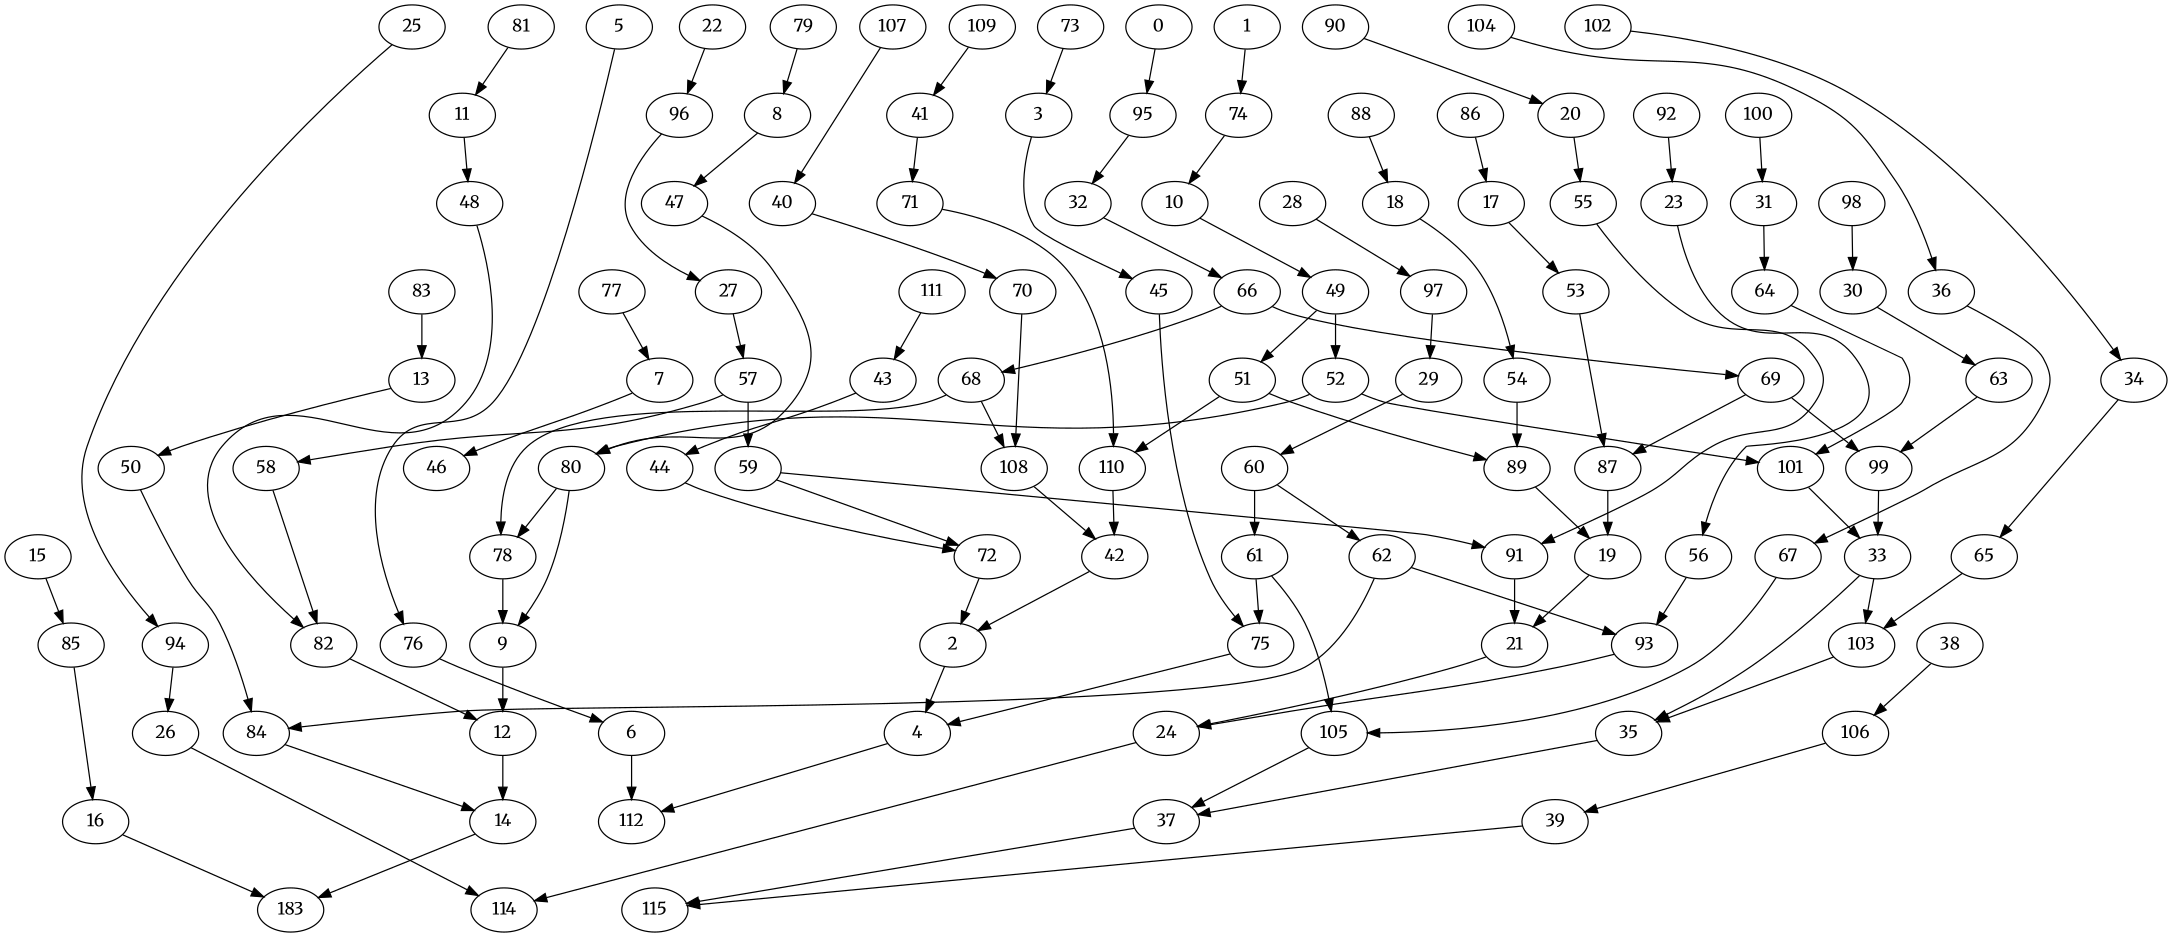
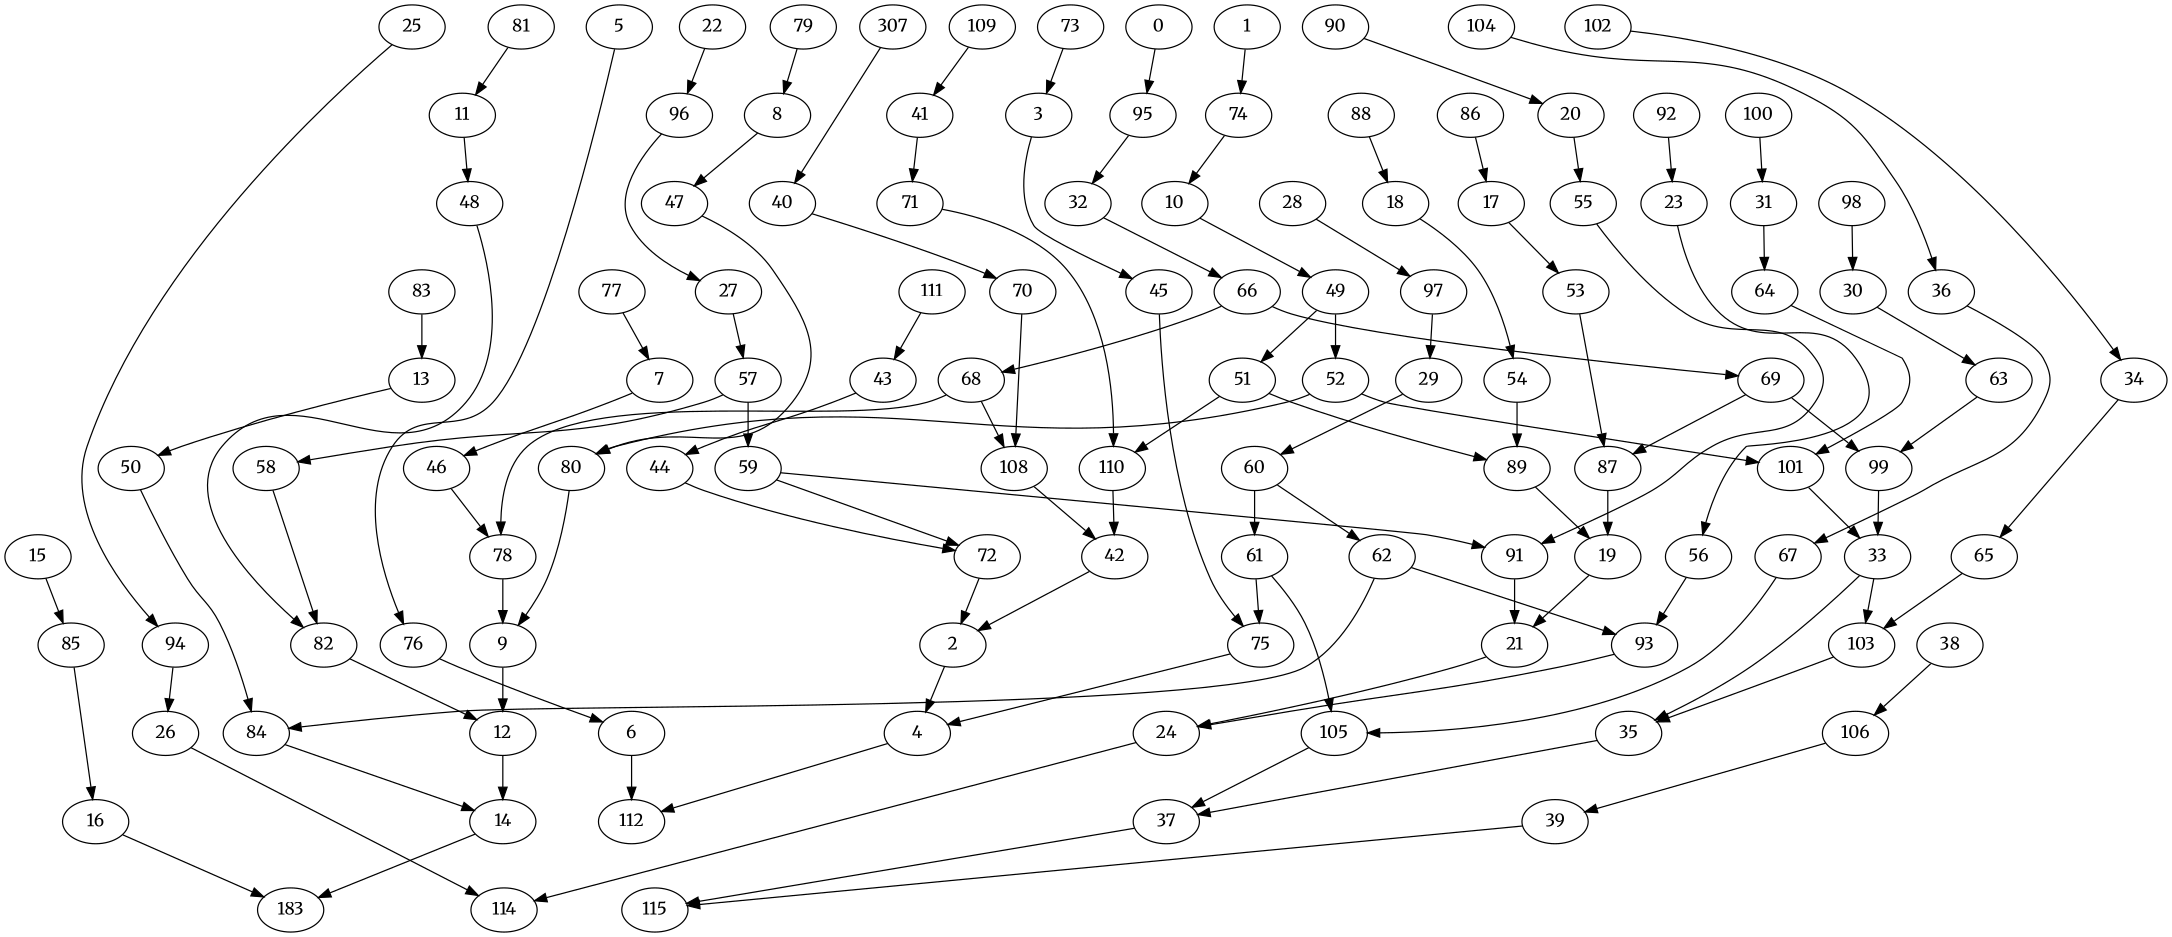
node "107": label "107" -> "307"
edge "80" -> "78": now "46" -> "78"
